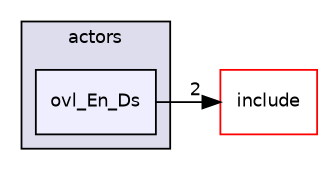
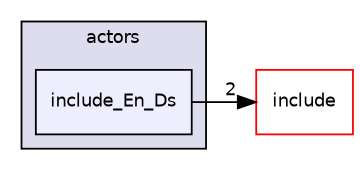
node "ovl_En_Ds": label "ovl_En_Ds" -> "include_En_Ds"
